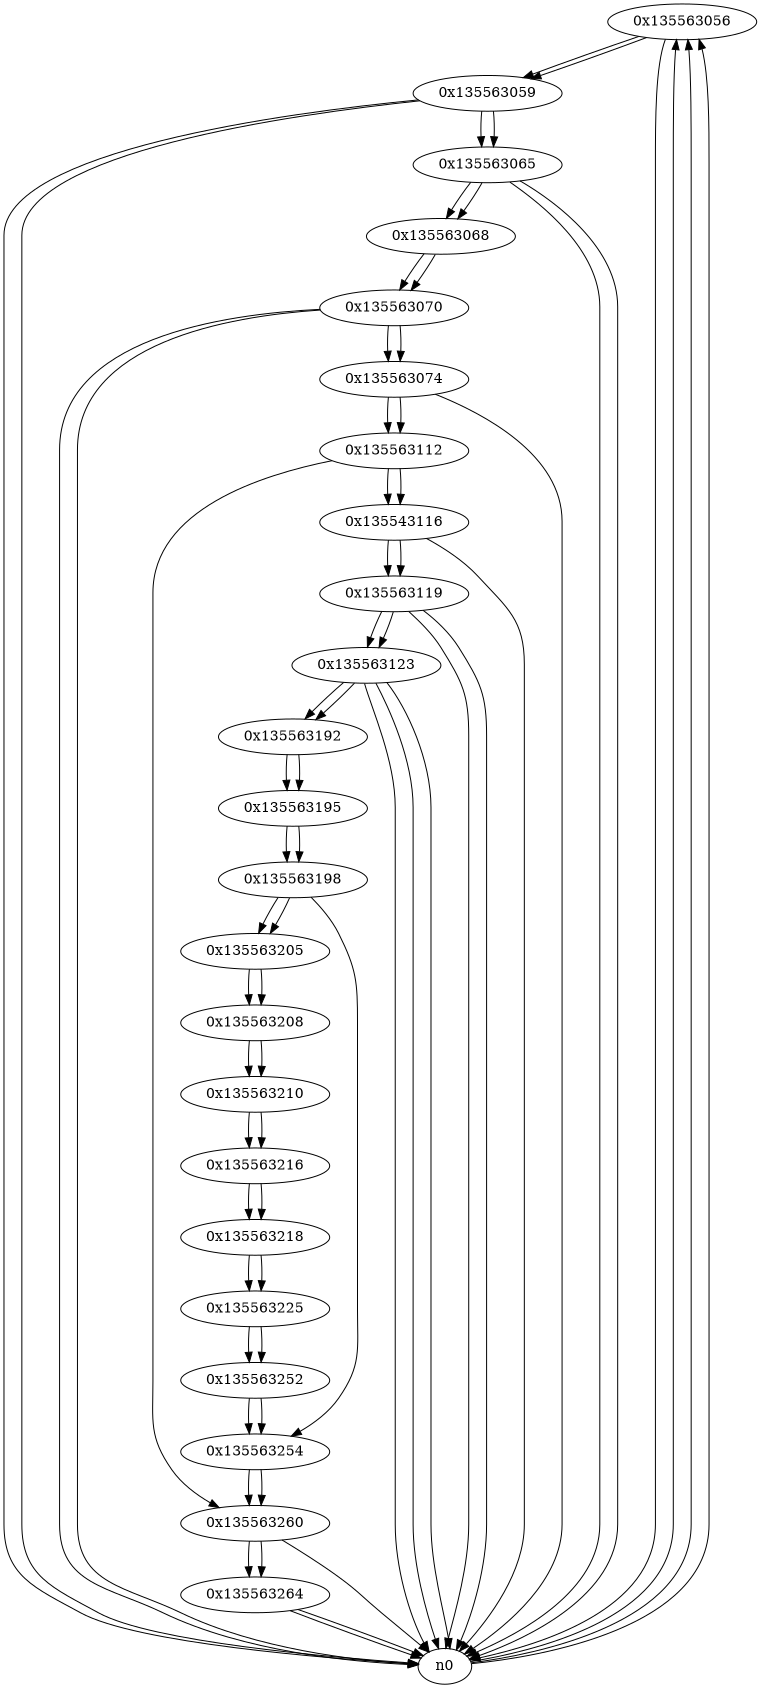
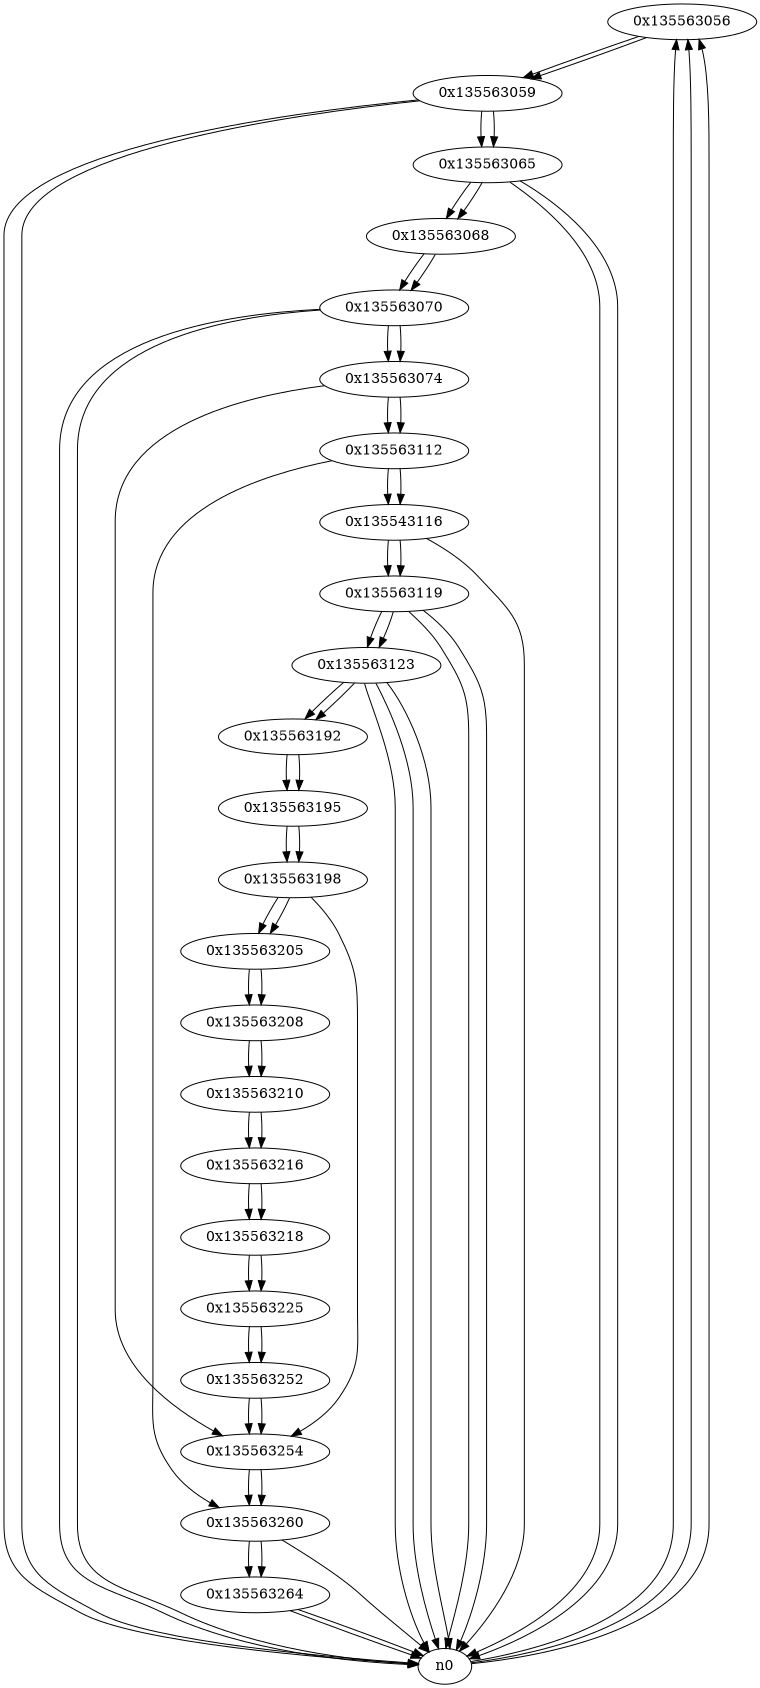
edge "0x135563056" -> "n0": removed
edge "0x135563074" -> "n0": now "0x135563074" -> "0x135563254"
